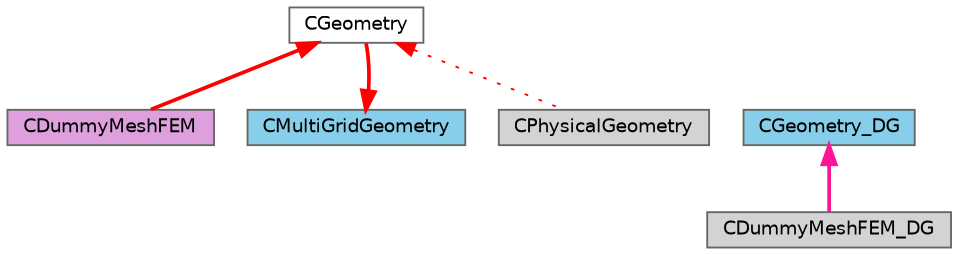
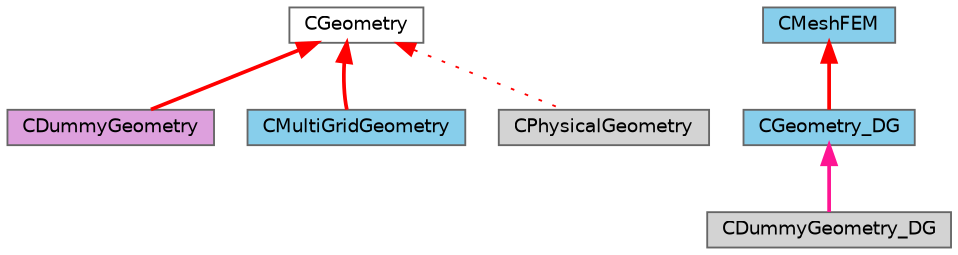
node "CMeshFEM": added
edge "CGeometry" -> "CMultiGridGeometry": reversed
node "CDummyMeshFEM": label "CDummyMeshFEM" -> "CDummyGeometry"
node "CDummyMeshFEM_DG": label "CDummyMeshFEM_DG" -> "CDummyGeometry_DG"
